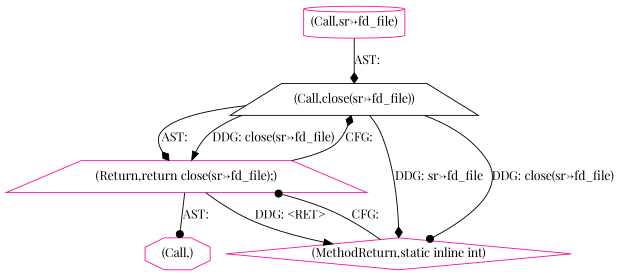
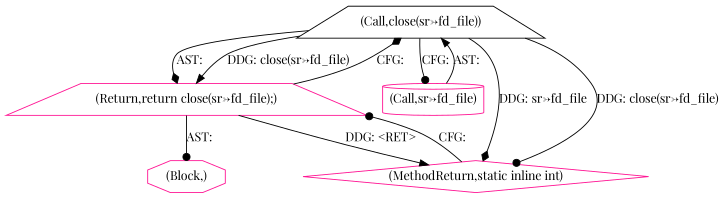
edge "(Call,sr->fd_file)" -> "(Call,close(sr->fd_file))": arrowhead diamond -> normal
edge "(Call,close(sr->fd_file))" -> "(Call,sr->fd_file)": added, label "CFG:"
node "(Call,)": label "(Call,)" -> "(Block,)"
